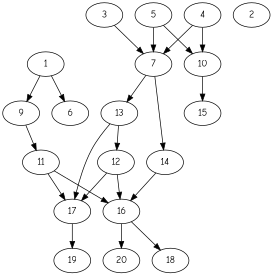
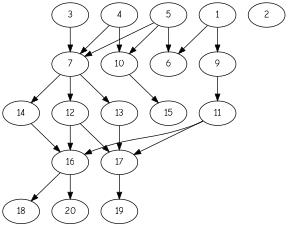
edge "5" -> "6": added
edge "13" -> "12": now "7" -> "12"
